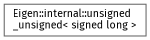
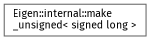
node "Eigen::internal::unsigned _unsigned< signed long >": label "Eigen::internal::unsigned _unsigned< signed long >" -> "Eigen::internal::make _unsigned< signed long >"
